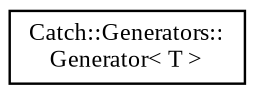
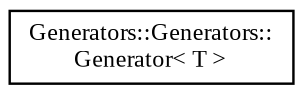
node "Catch::Generators:: Generator< T >": label "Catch::Generators:: Generator< T >" -> "Generators::Generators:: Generator< T >"
